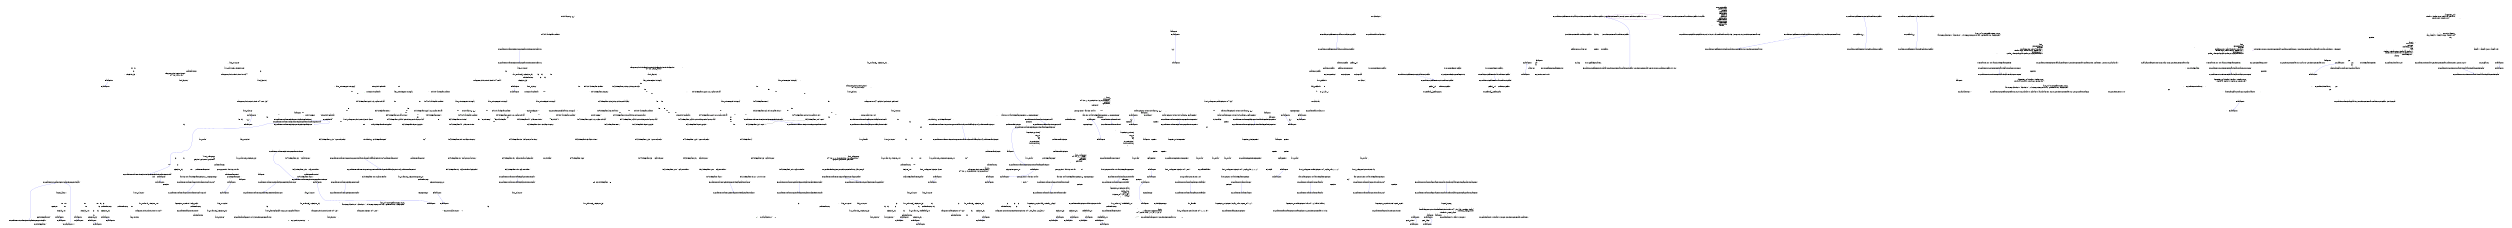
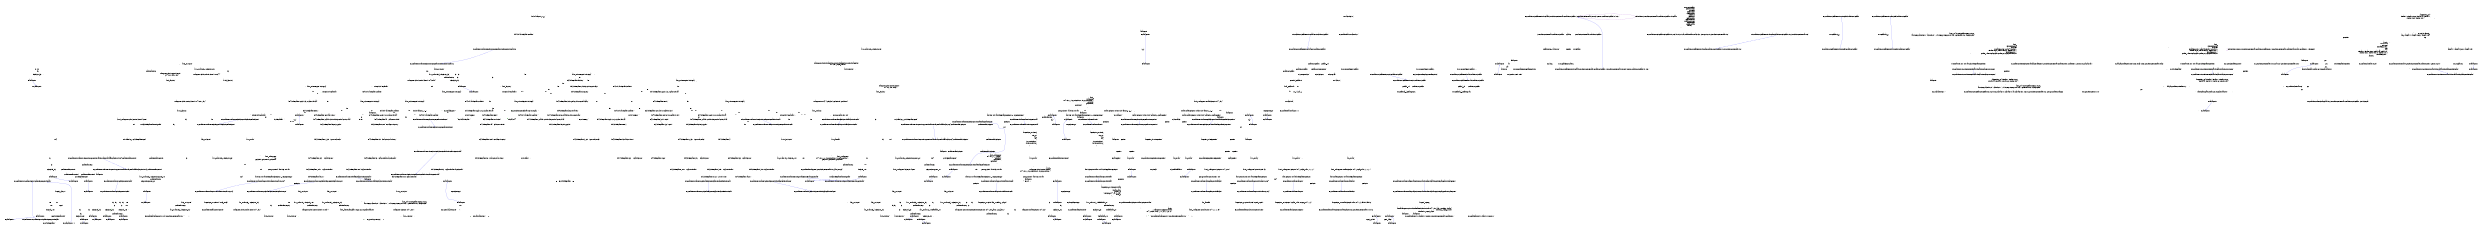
node "lines[5].ShouldBeEquivalentTo(''Basic cloning:'')": added
node "var min = specification.Min": label "var min = specification.Min" -> "requested min = specification.Min"
node "Entry CommandLine.Core.Token.Name(string)": label "Entry CommandLine.Core.Token.Name(string)" -> "RailwaySharp CommandLine.Core.Token.Name(string)"
edge "var expected = Maybe.Just(''.'')" -> "expected.ShouldBeEquivalentTo(result)": label "expectedOptions" -> "expected"
